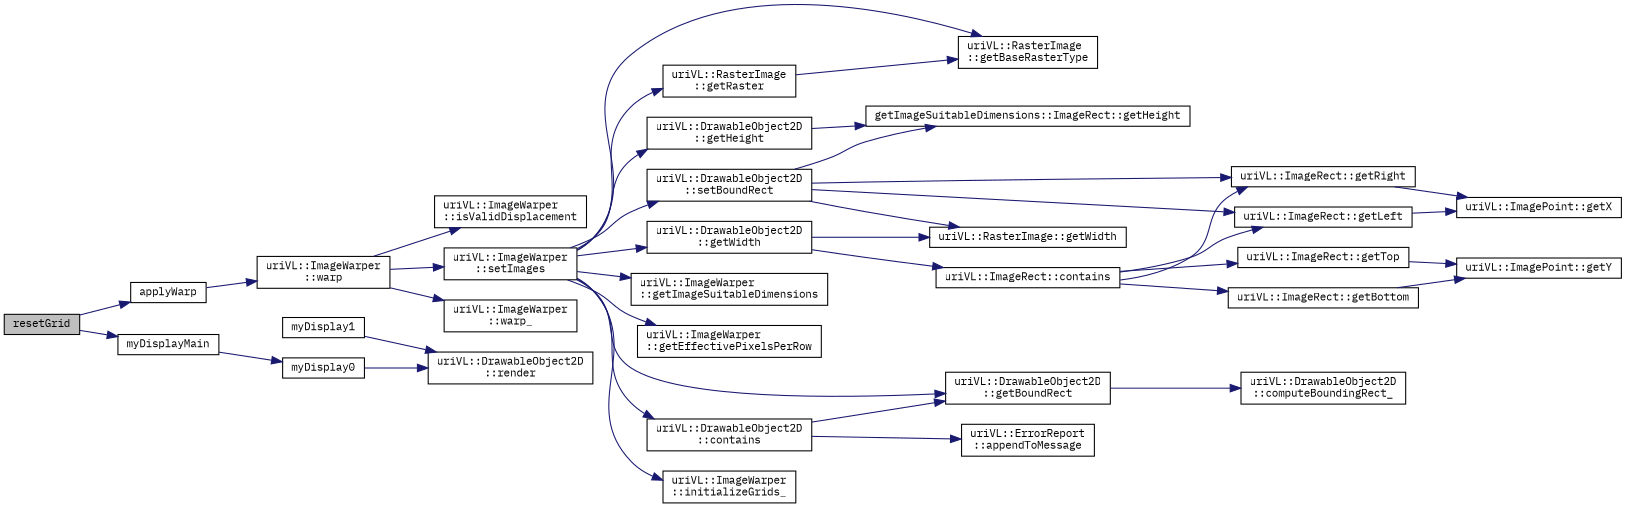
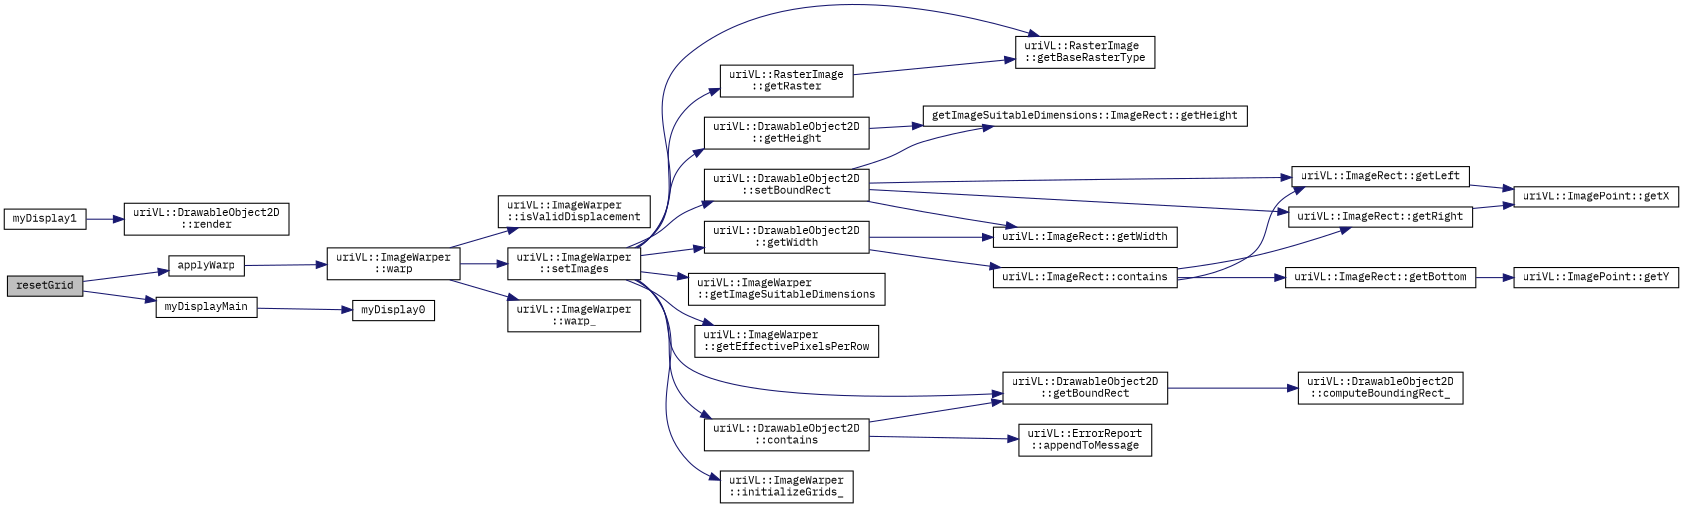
node "uriVL::RasterImage::getWidth": label "uriVL::RasterImage::getWidth" -> "uriVL::ImageRect::getWidth"
node "uriVL::ImageRect::getTop": removed
edge "myDisplay0" -> "uriVL::DrawableObject2D ::render": removed
